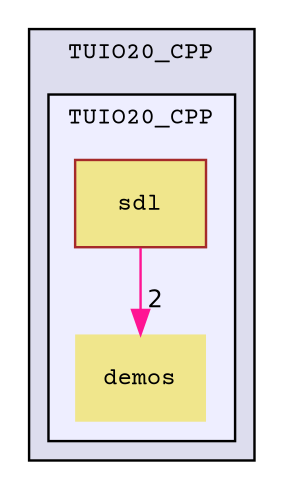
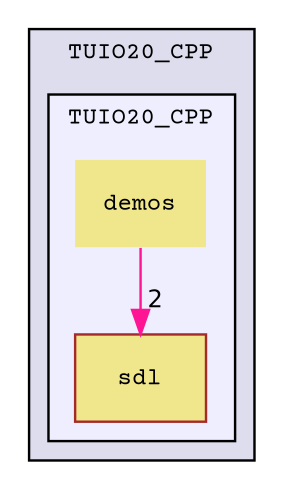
edge "sdl" -> "demos": reversed
